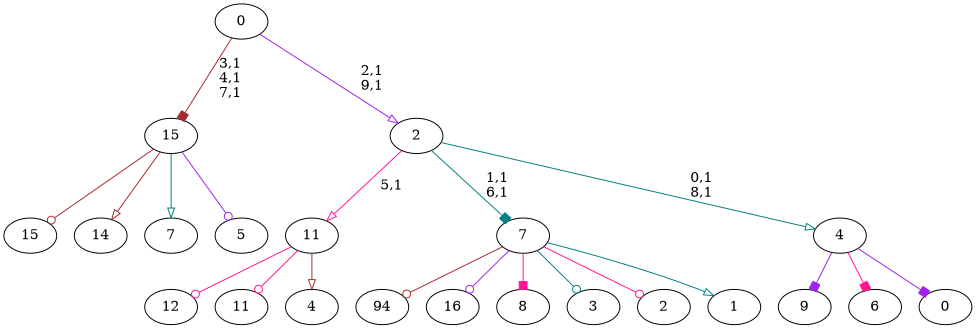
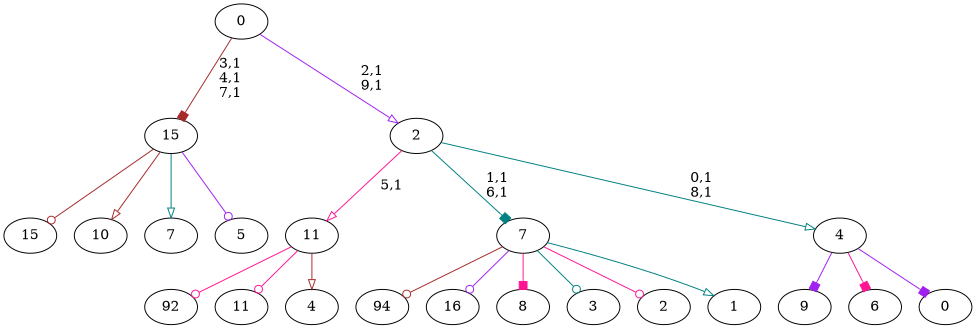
node "14": label "14" -> "10"
node "12": label "12" -> "92"
